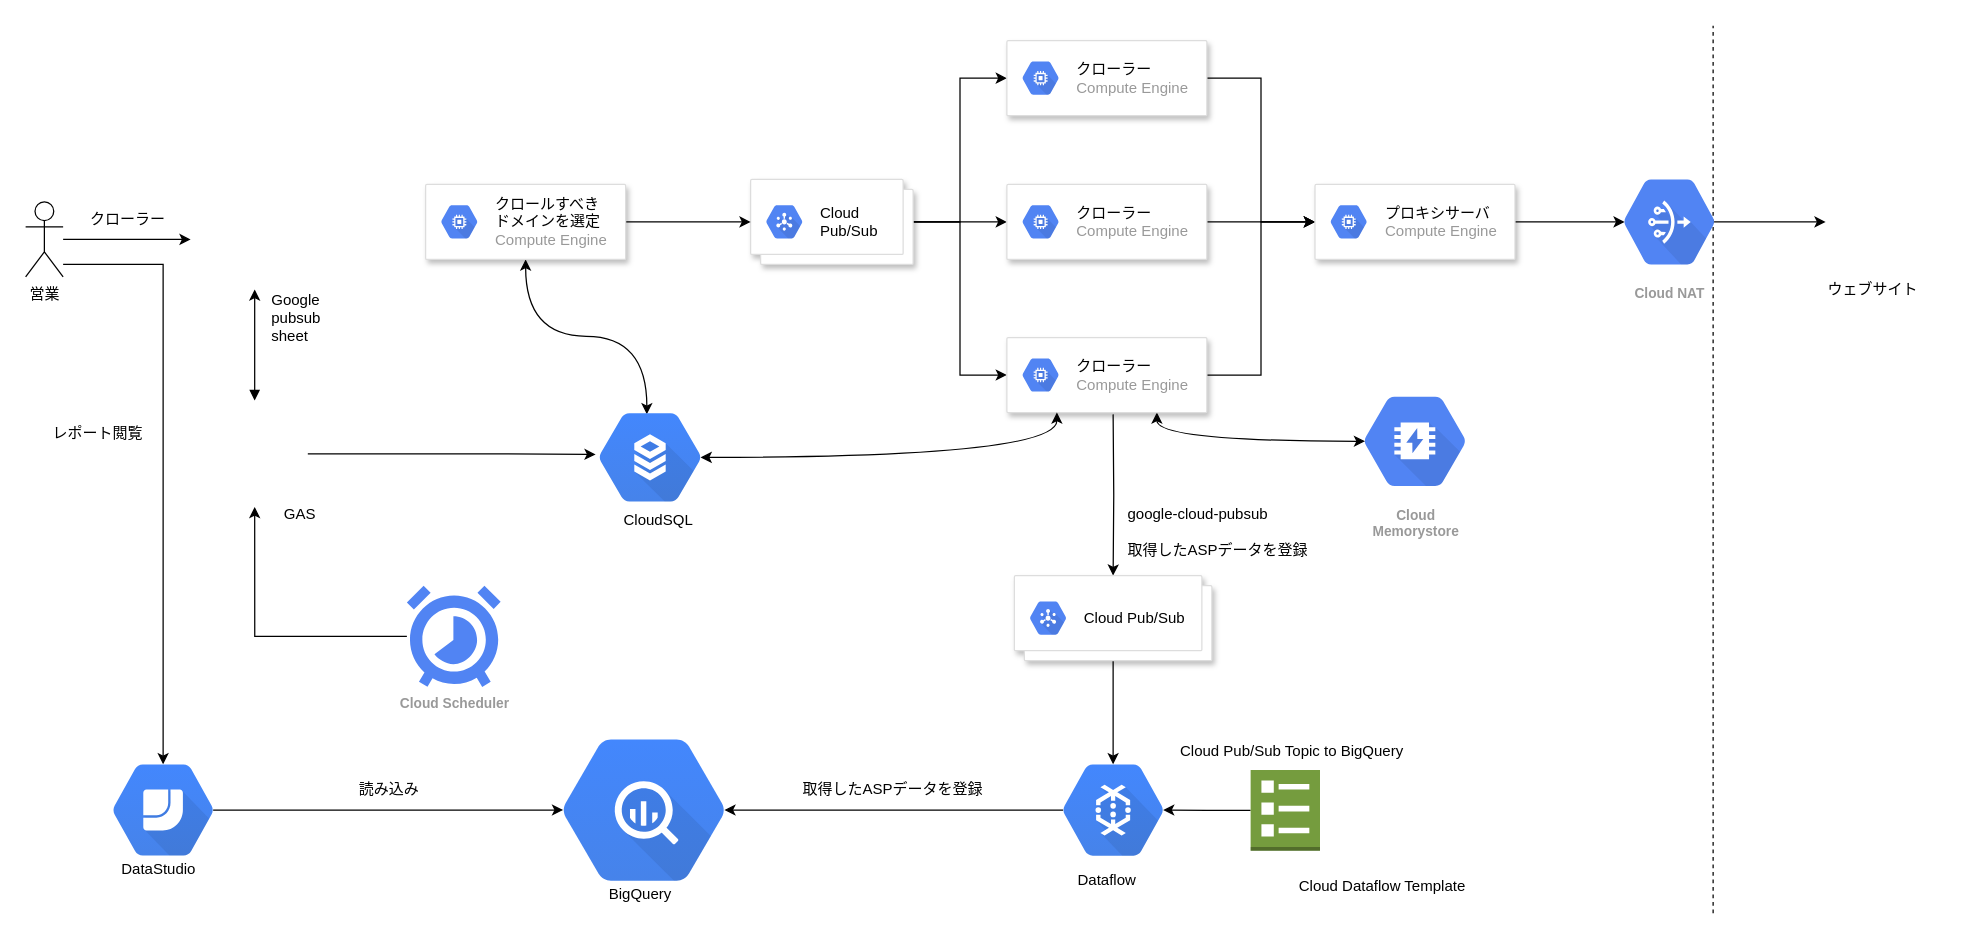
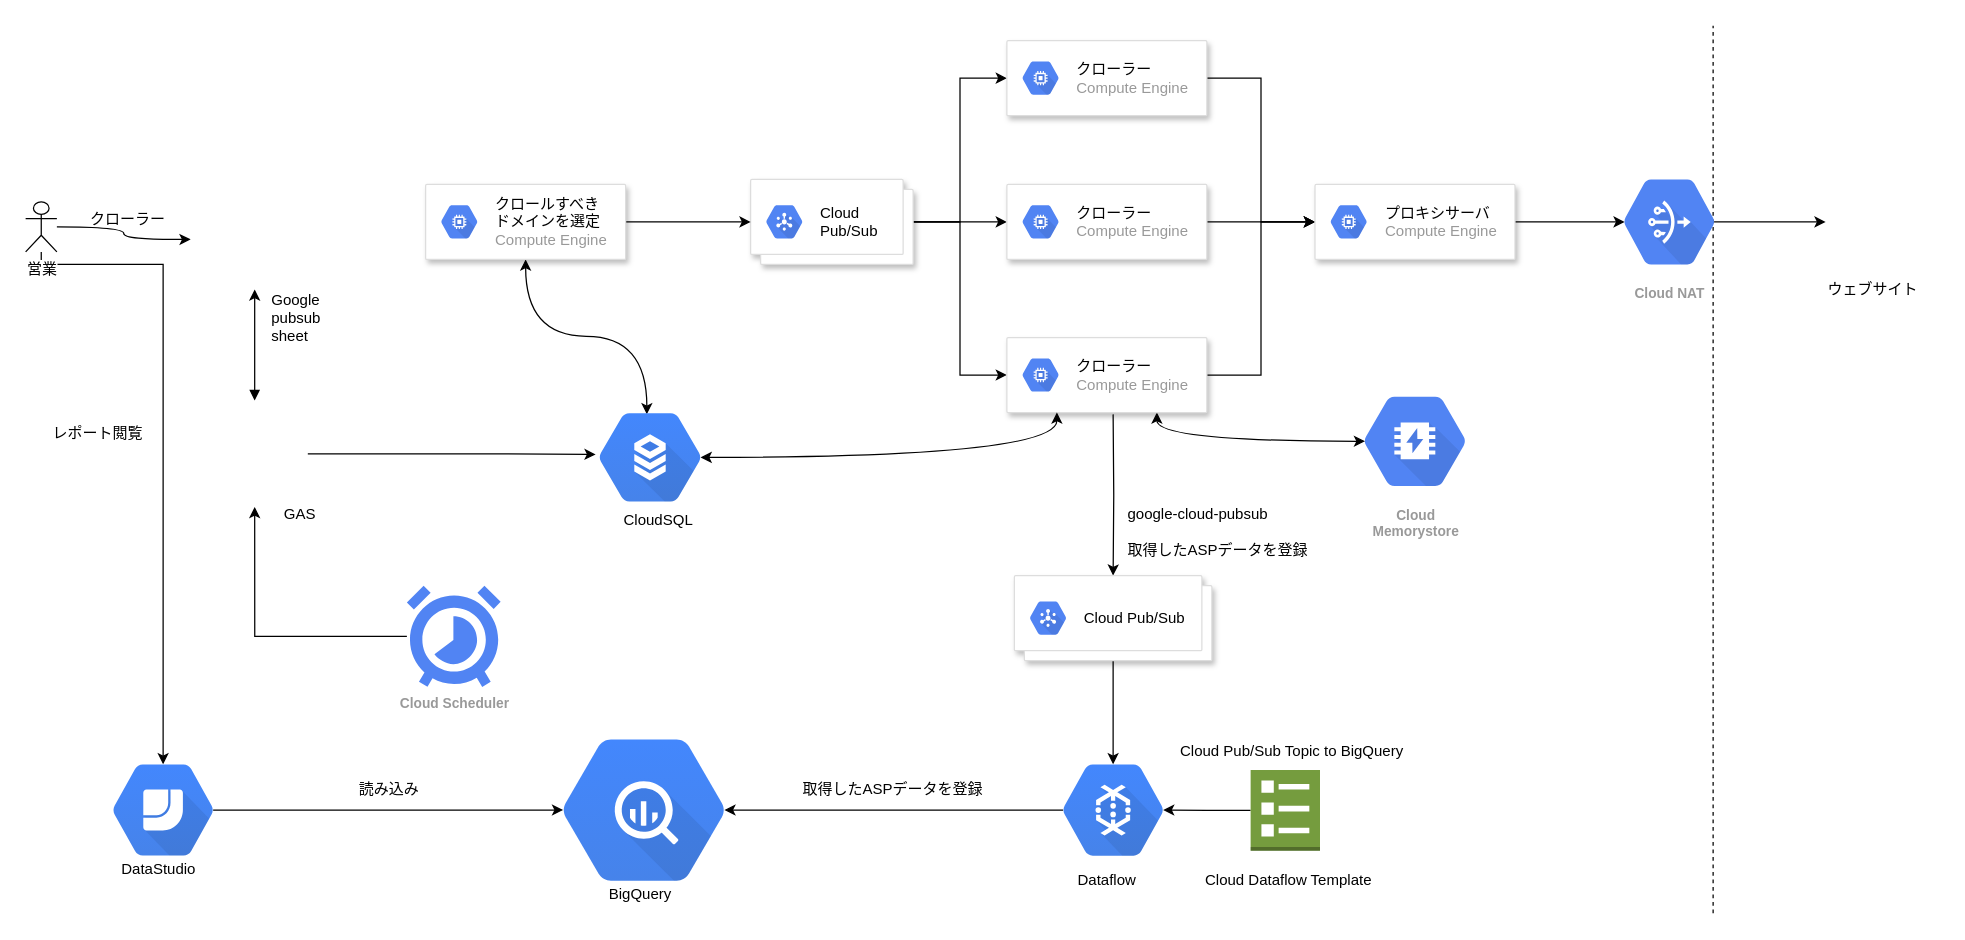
node "営業": size 38x75 -> 31x50
node "Cloud Dataflow Template": moved (1391, 887) -> (1297, 881)
